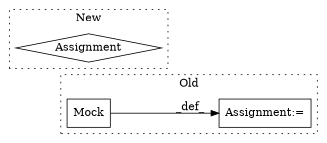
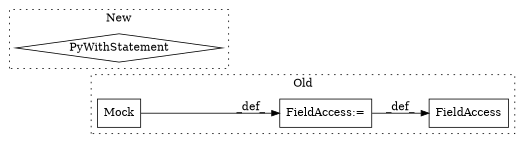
node "Assignment": label "Assignment" -> "PyWithStatement"
node "Assignment:=": label "Assignment:=" -> "FieldAccess:="
node "FieldAccess": added
